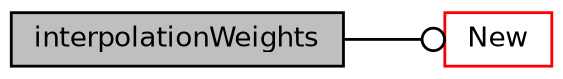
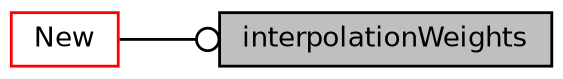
edge "interpolationWeights" -> "New": reversed
